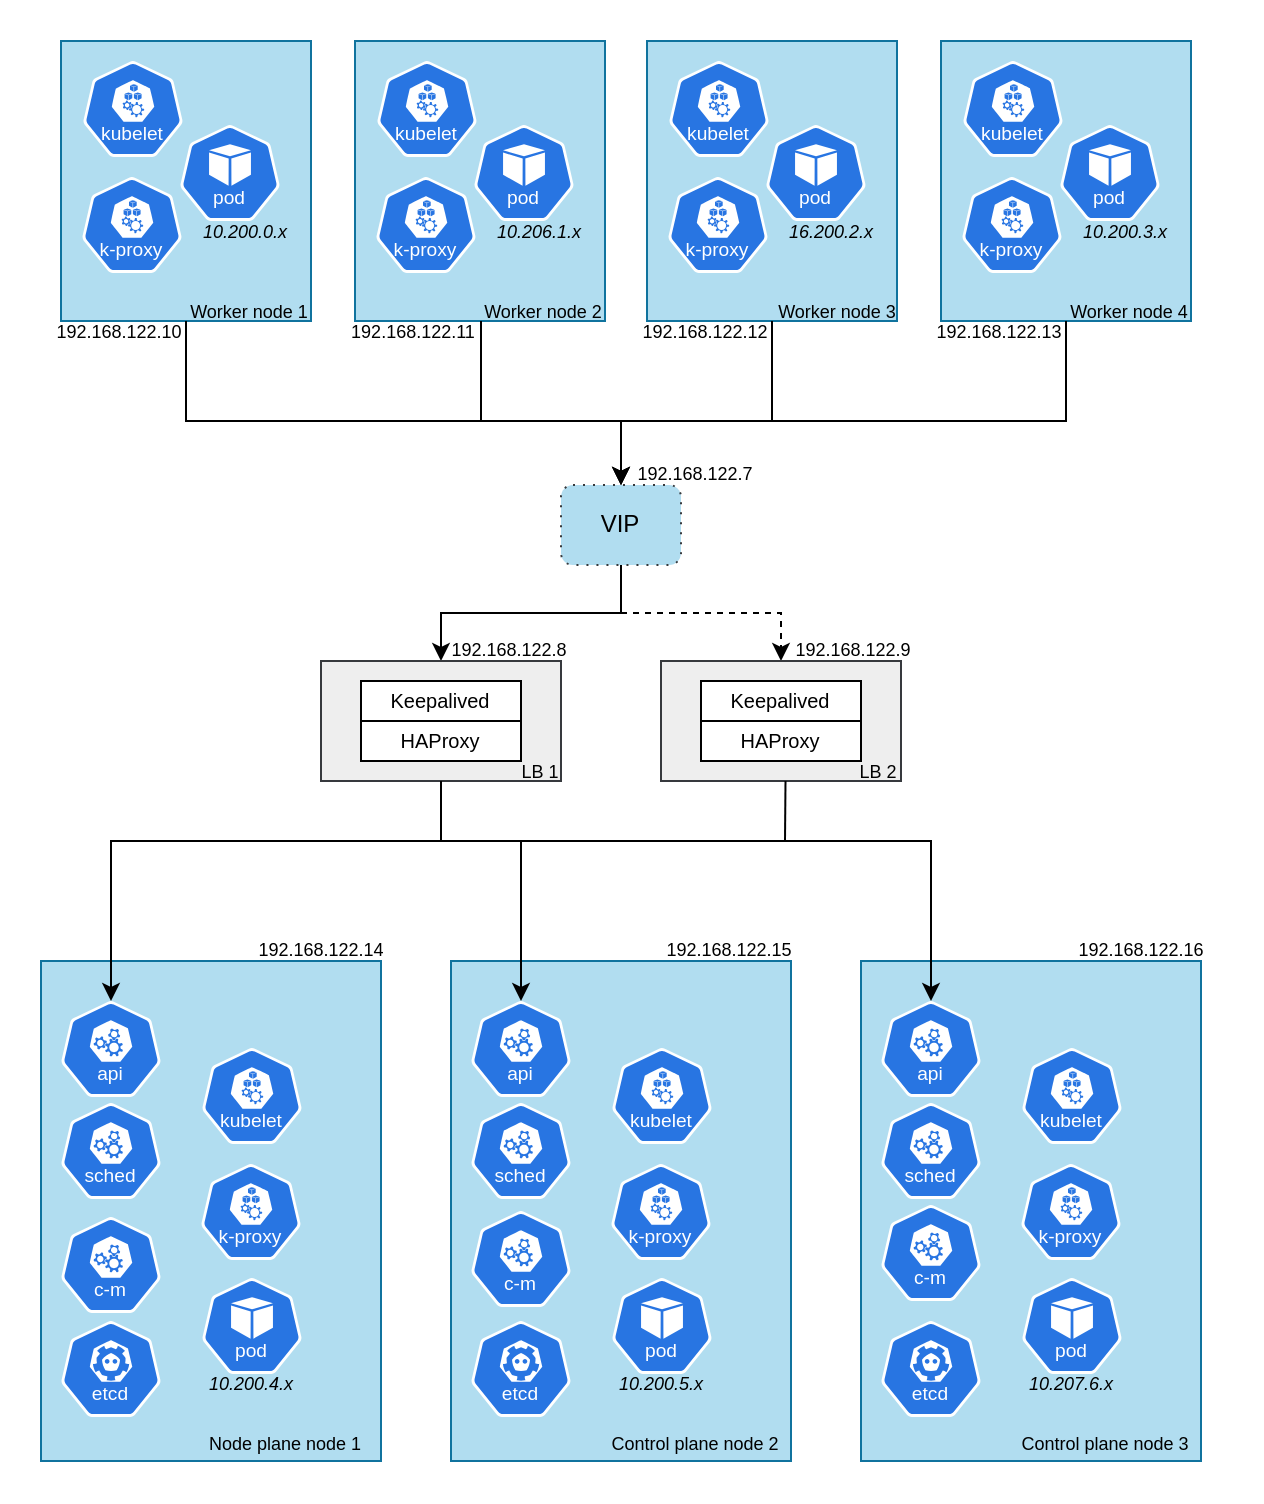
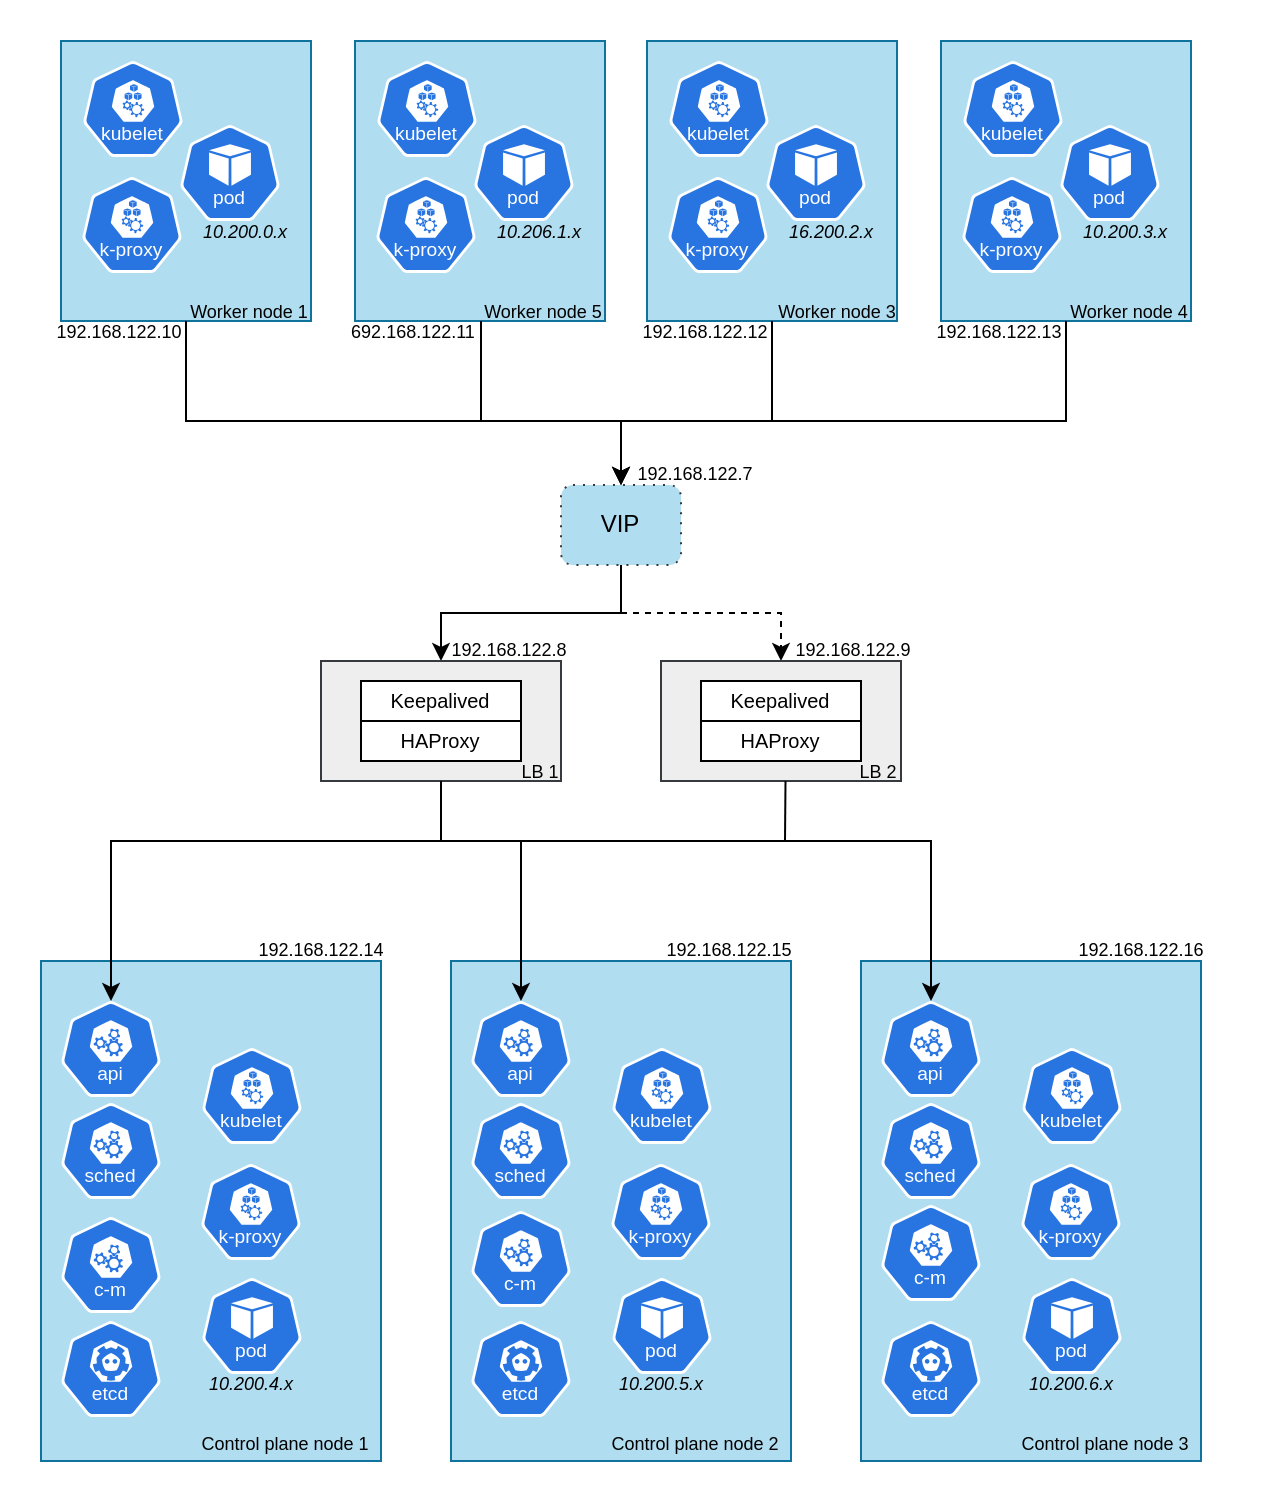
node "Worker node 2": label "Worker node 2" -> "Worker node 5"
node "192.168.122.11": label "192.168.122.11" -> "692.168.122.11"
node "10.207.6.x": label "10.207.6.x" -> "10.200.6.x"
node "Node plane node 1": label "Node plane node 1" -> "Control plane node 1"
